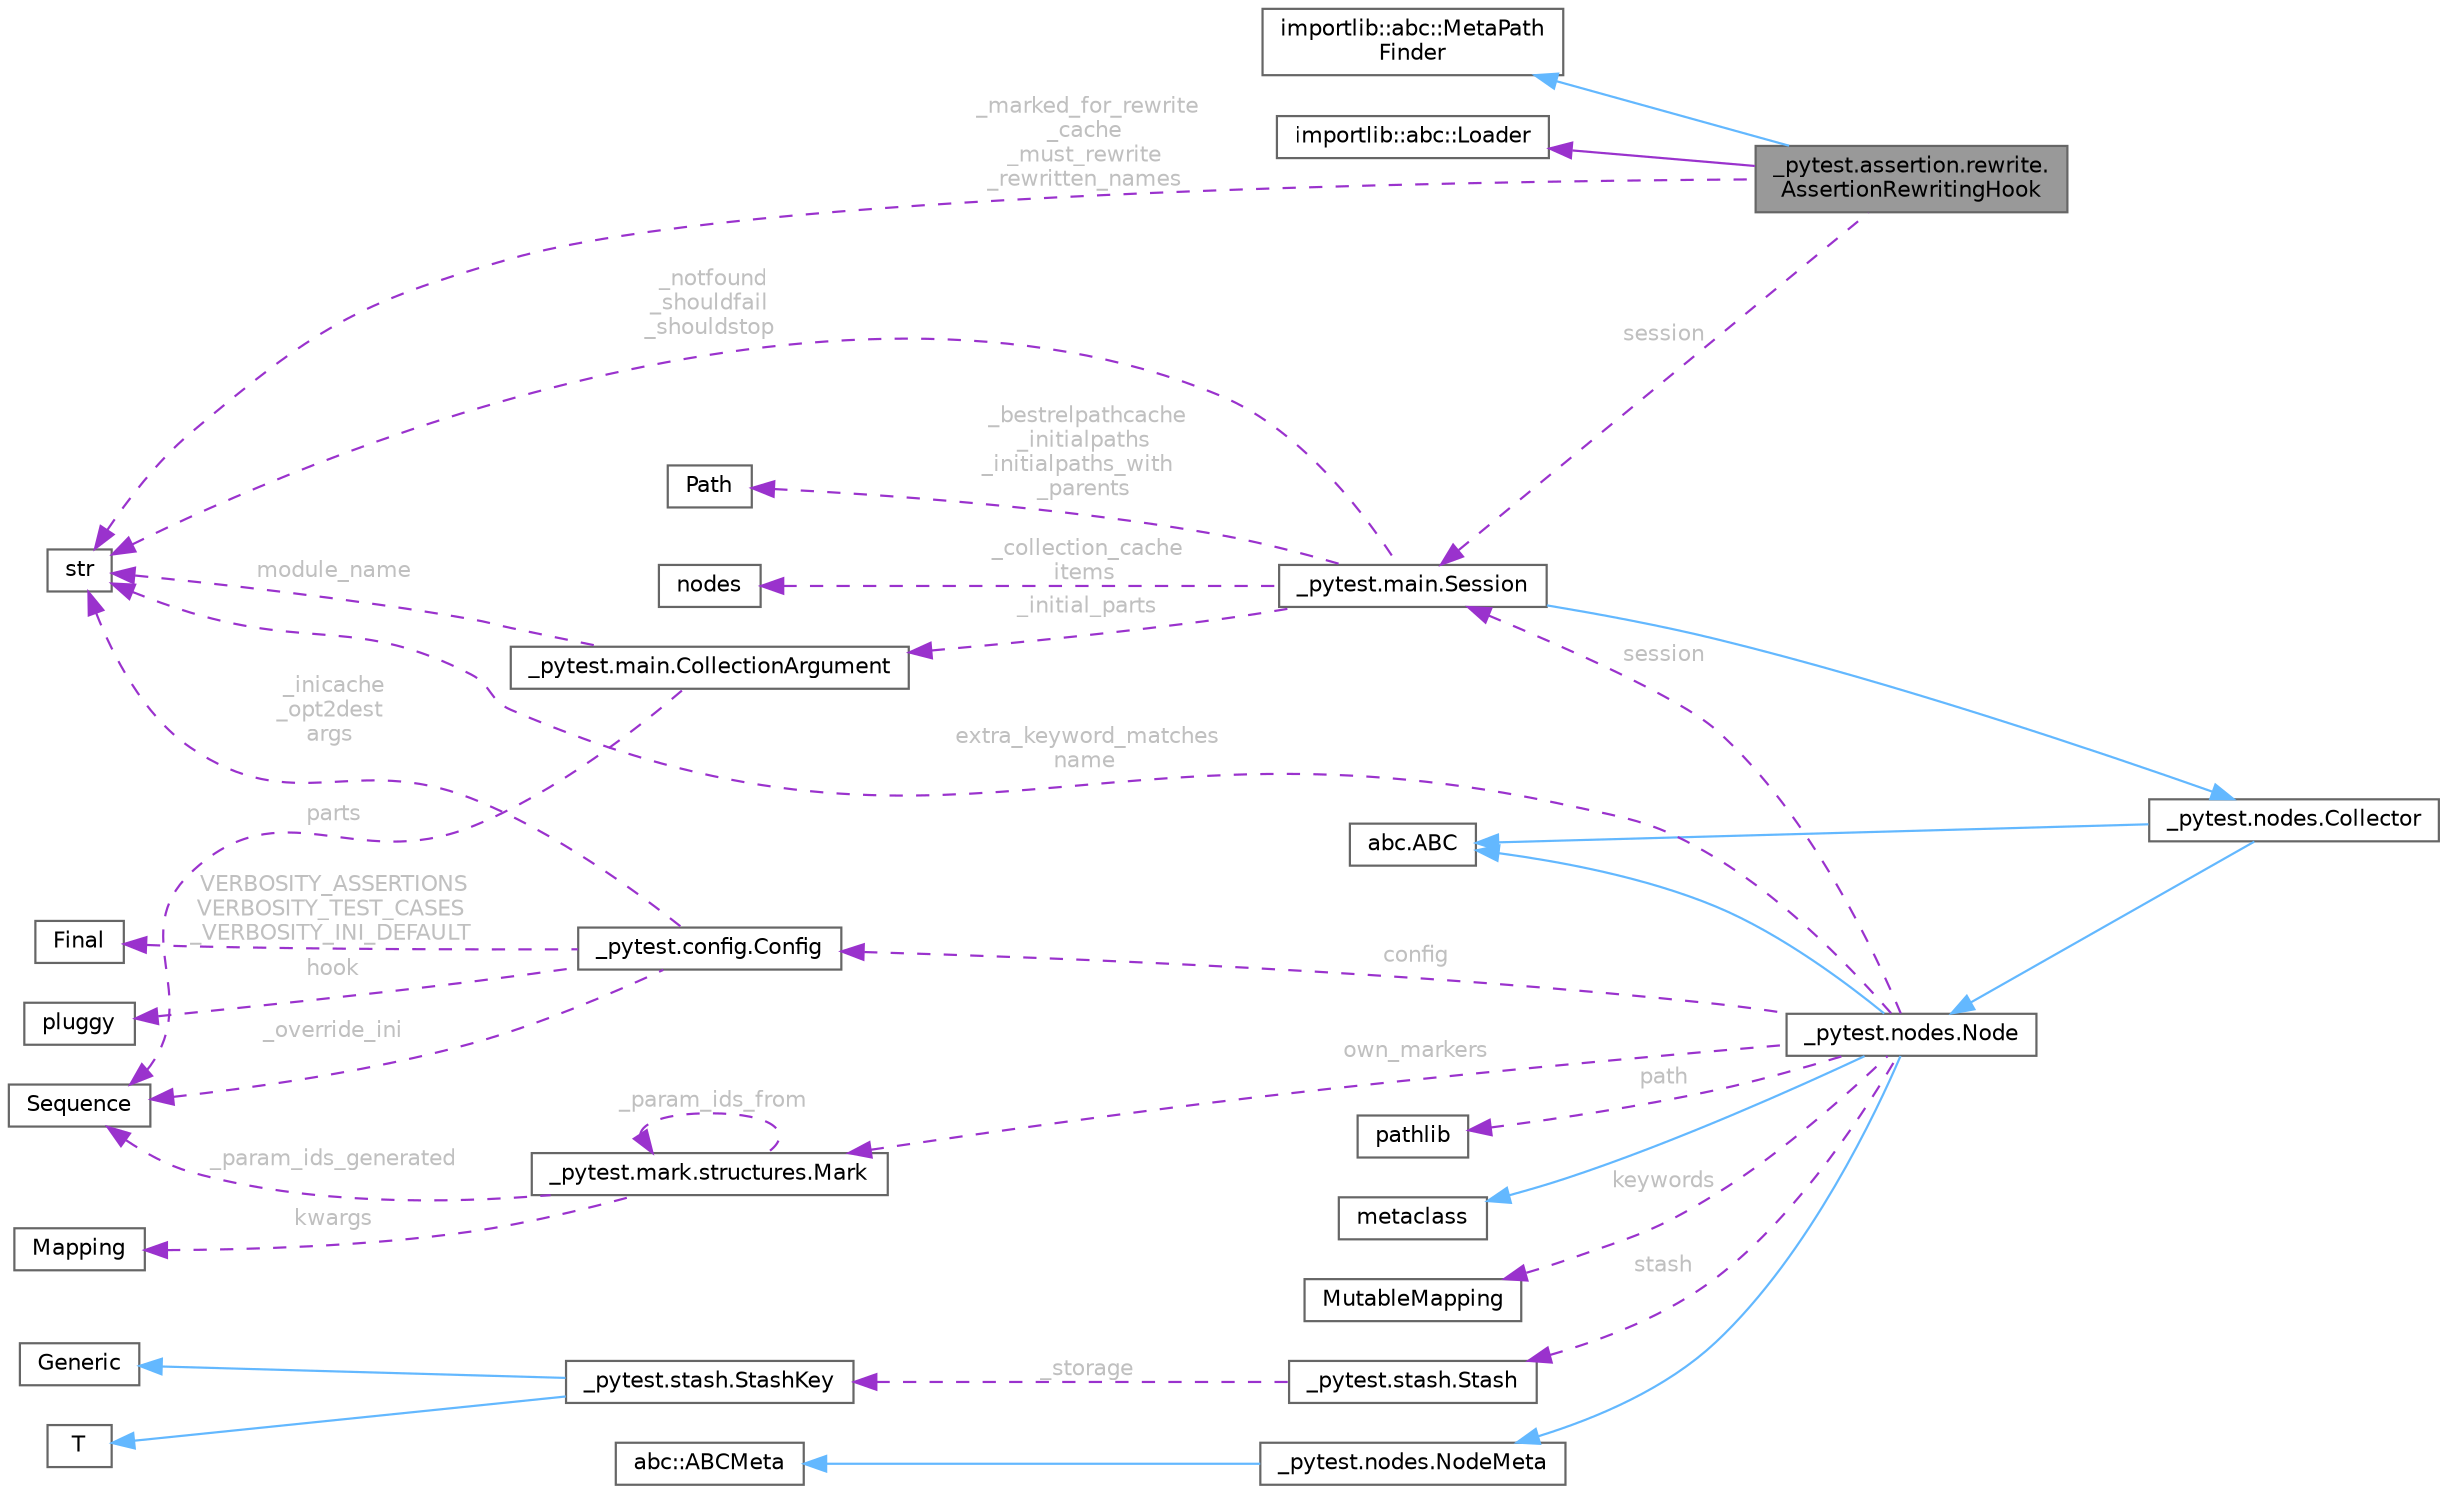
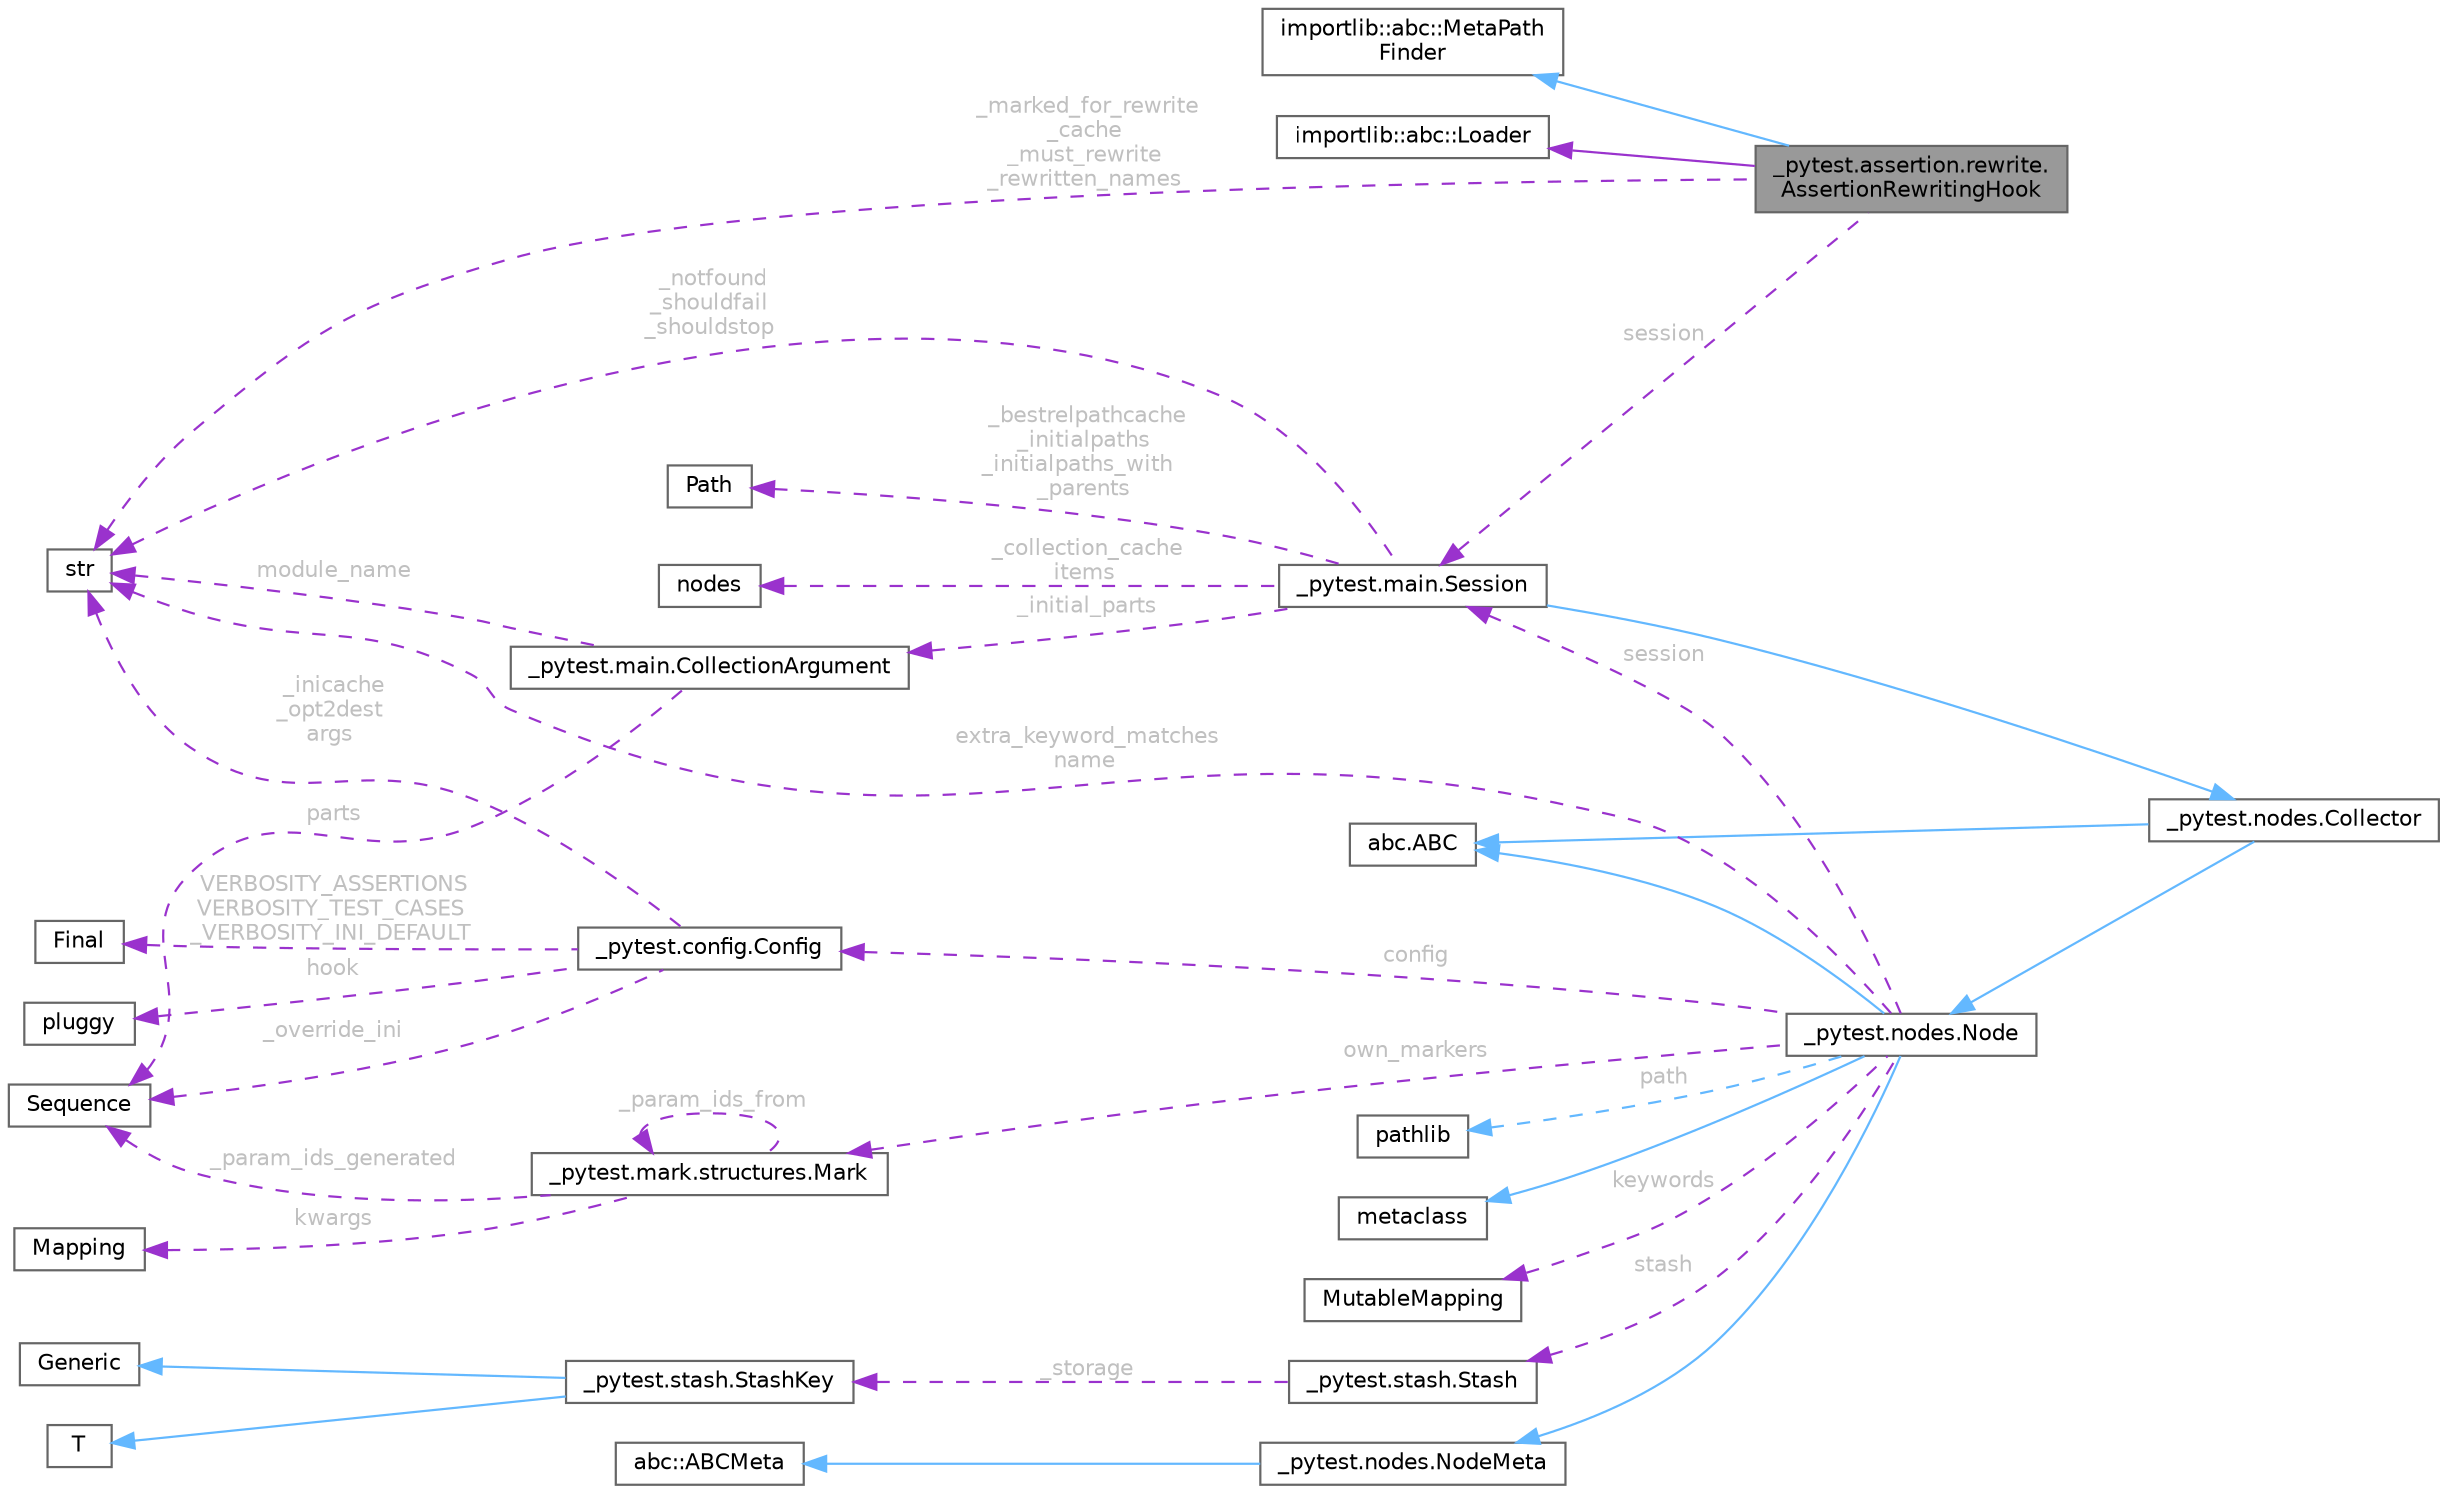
edge "_pytest.nodes.Node" -> "pathlib": color darkorchid3 -> steelblue1
